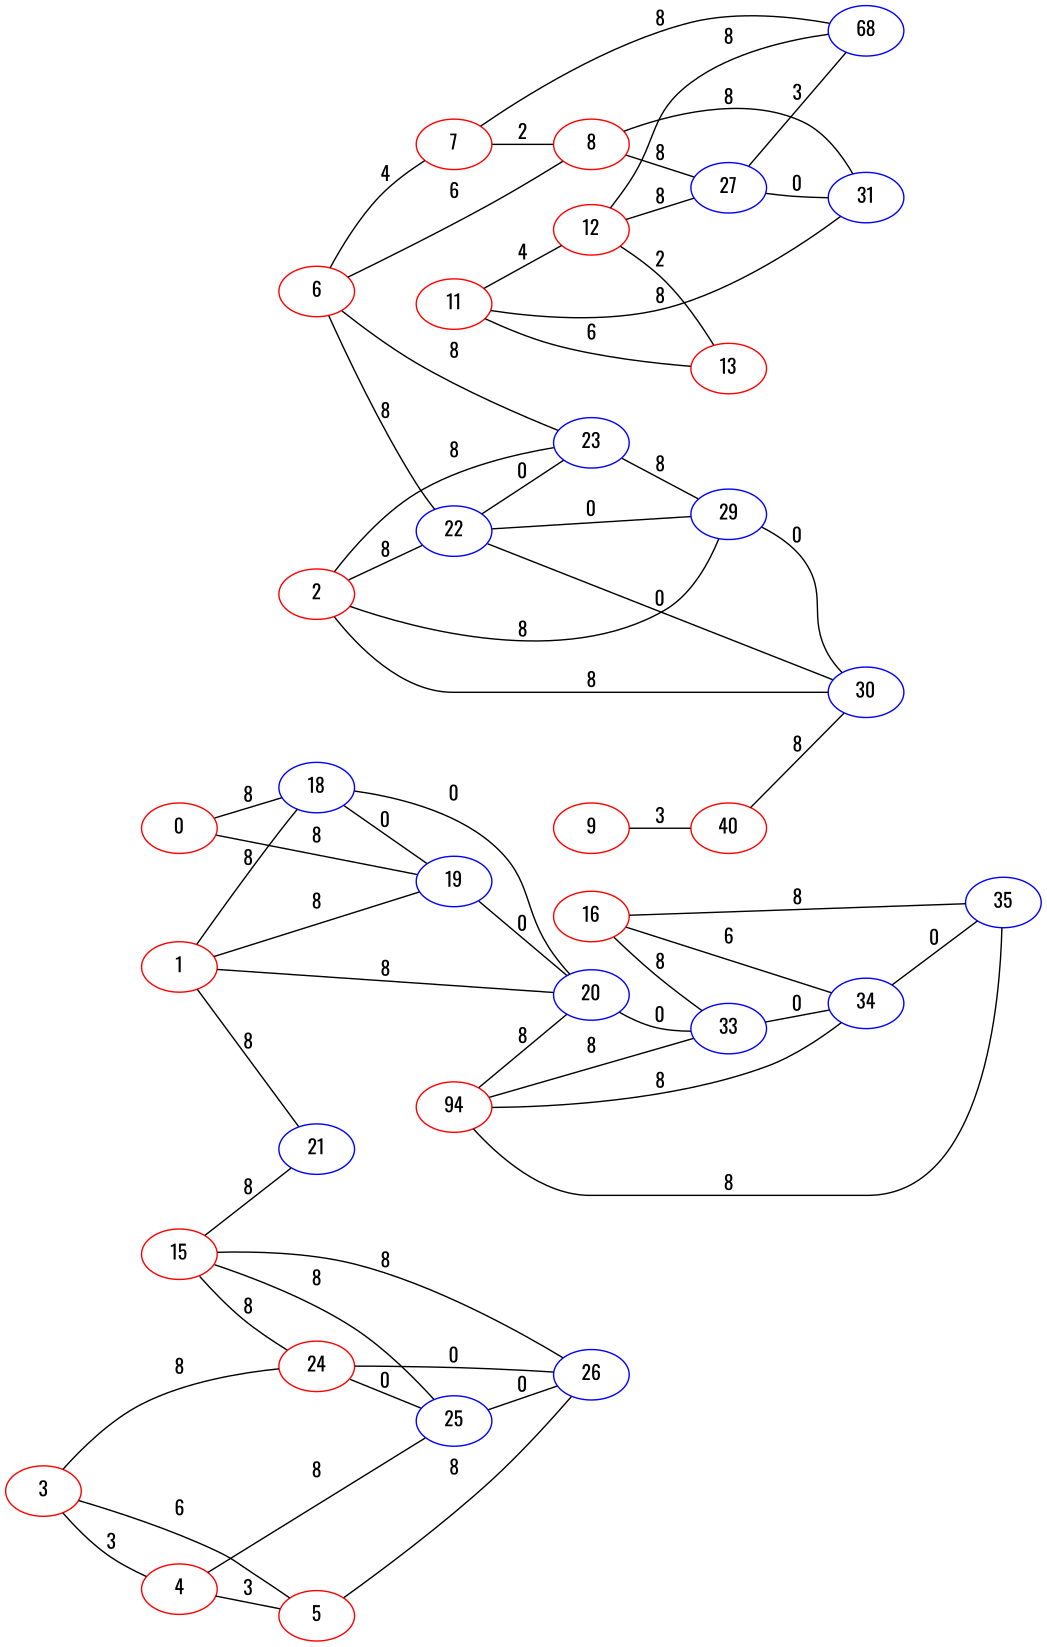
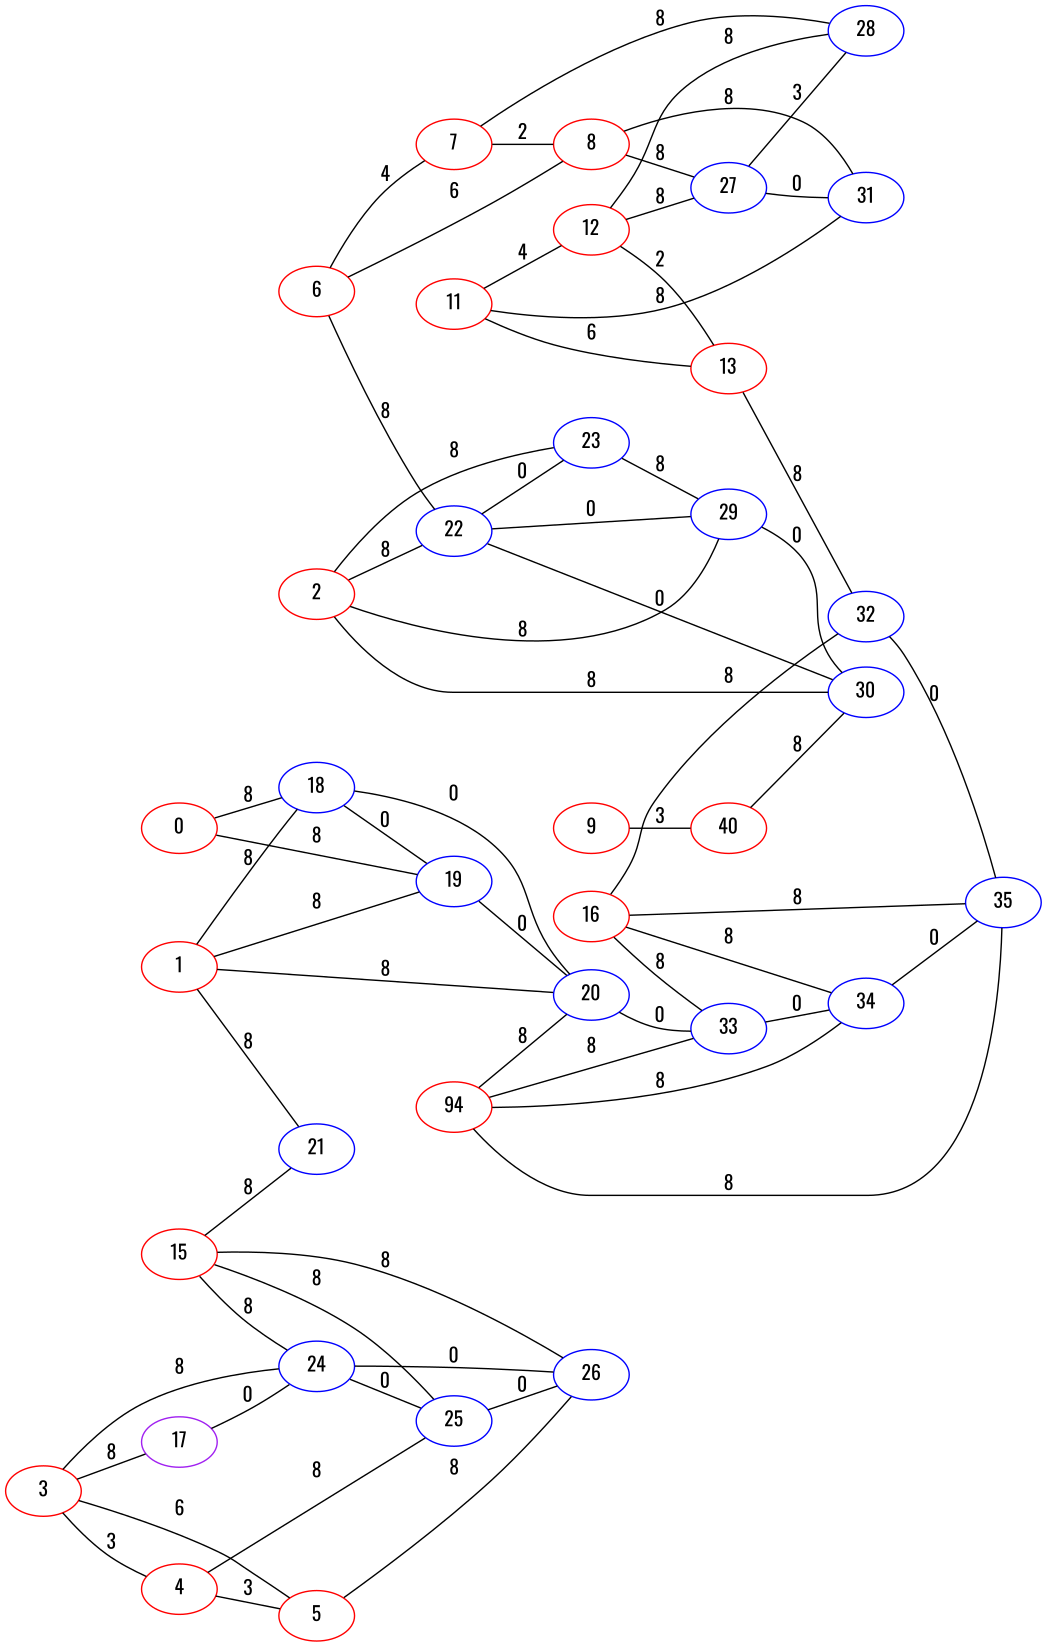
node "68": label "68" -> "28"
edge "6" -- "23": removed, label "8"
node "32": added
edge "16" -- "34": label "6" -> "8"
node "24": color red -> blue
node "17": added
